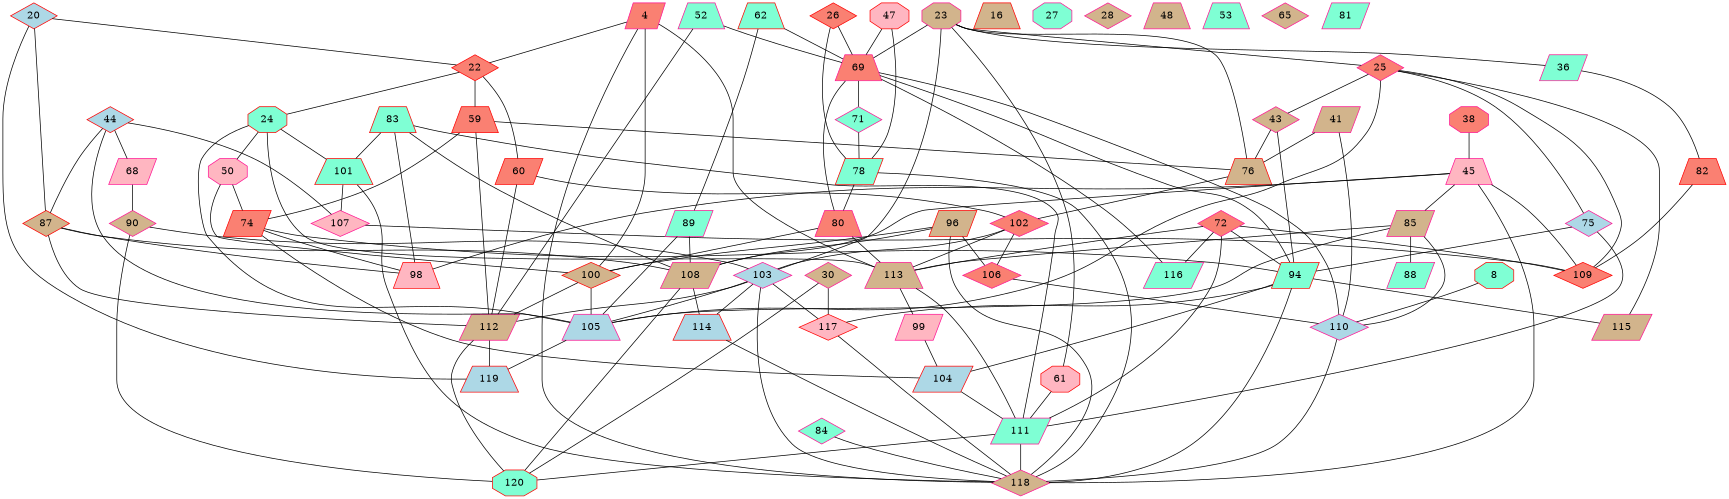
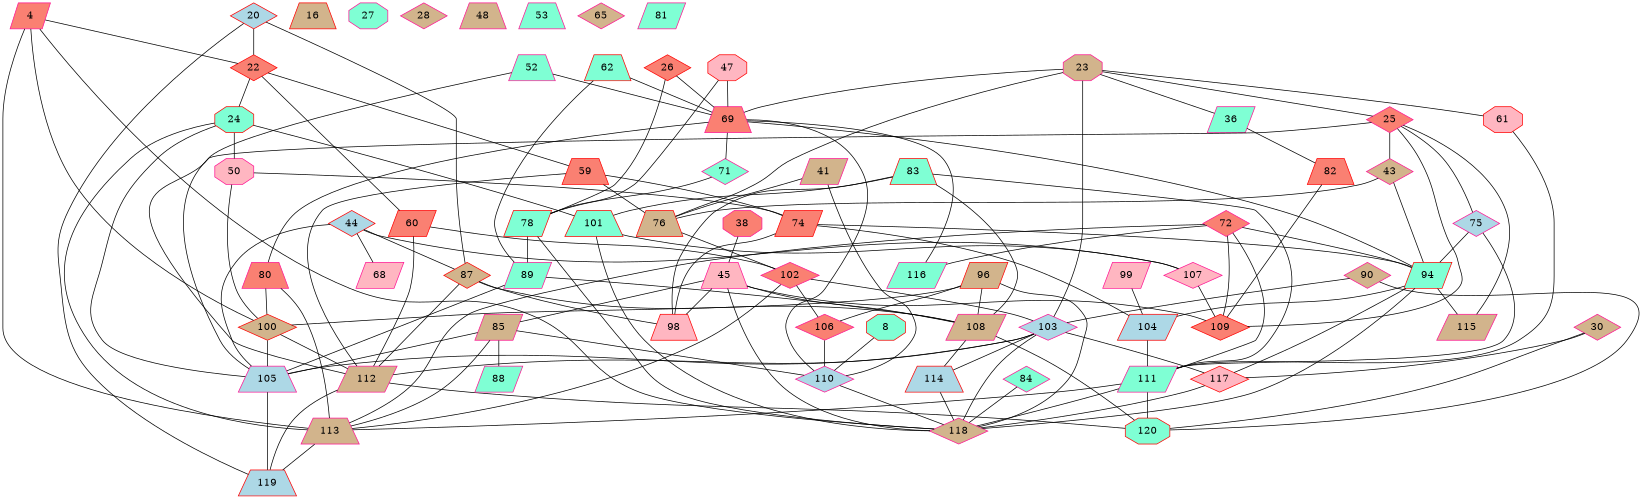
edge "68" -- "90": removed
edge "78" -- "80": now "78" -- "89"
edge "113" -- "99": now "113" -- "119"
